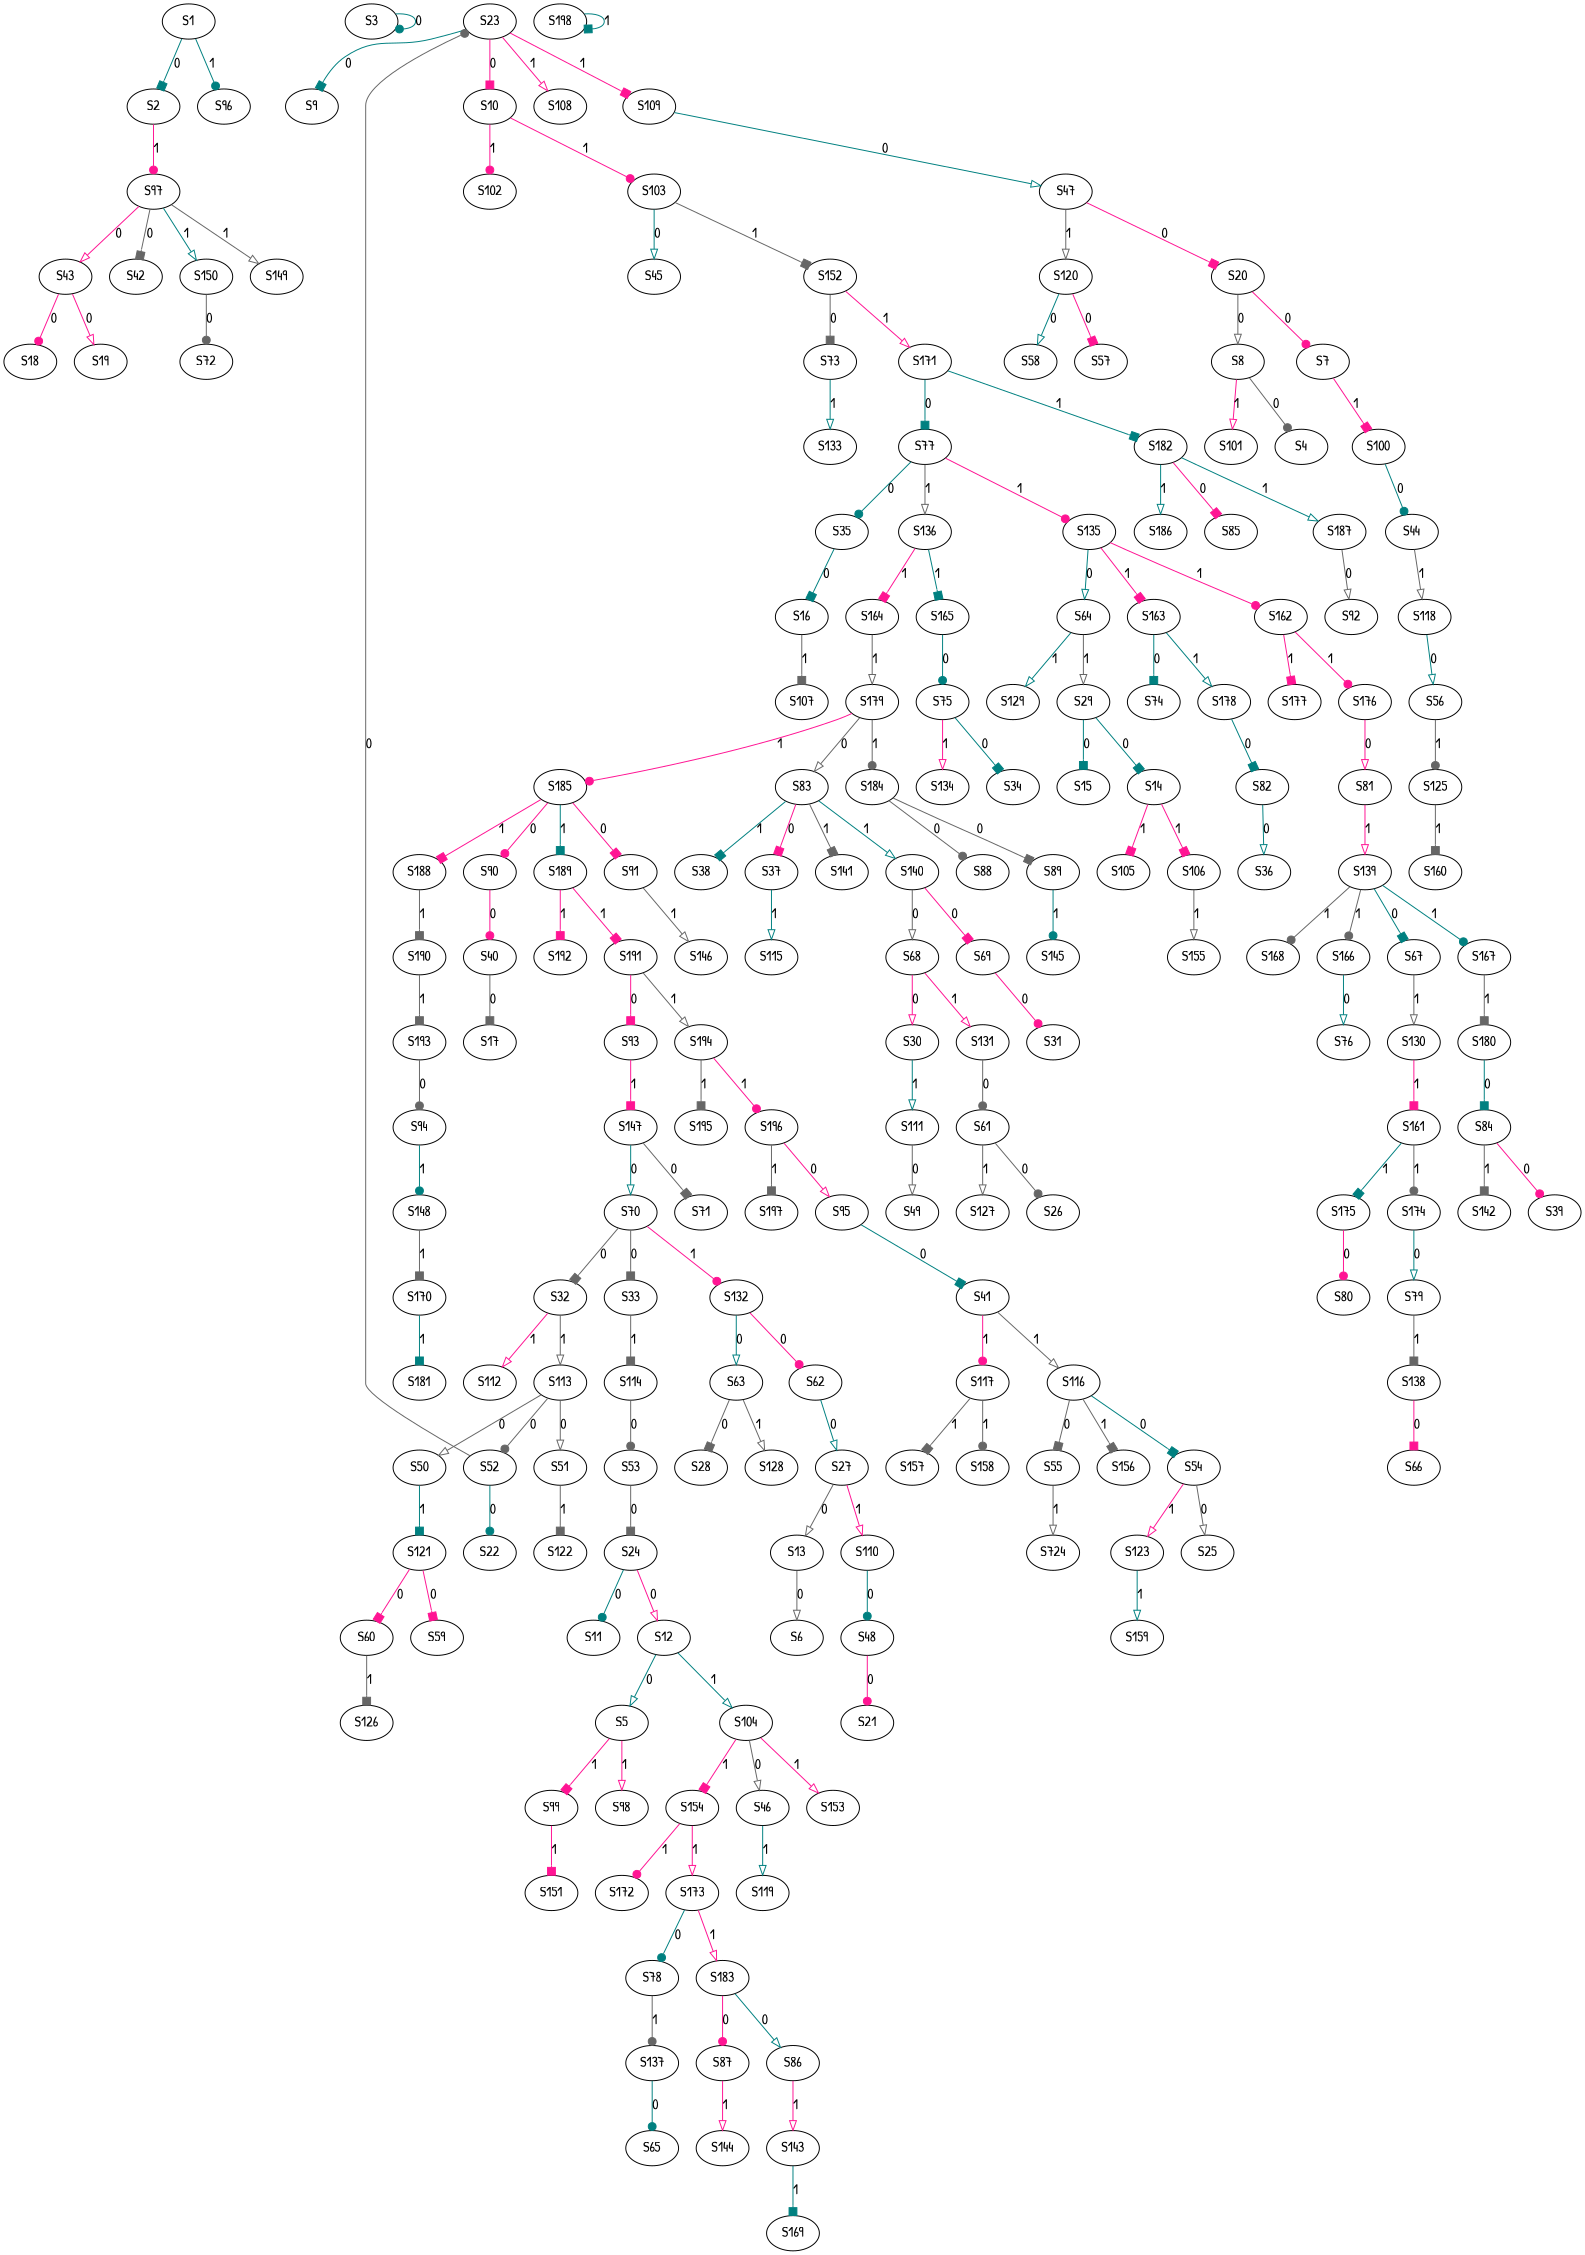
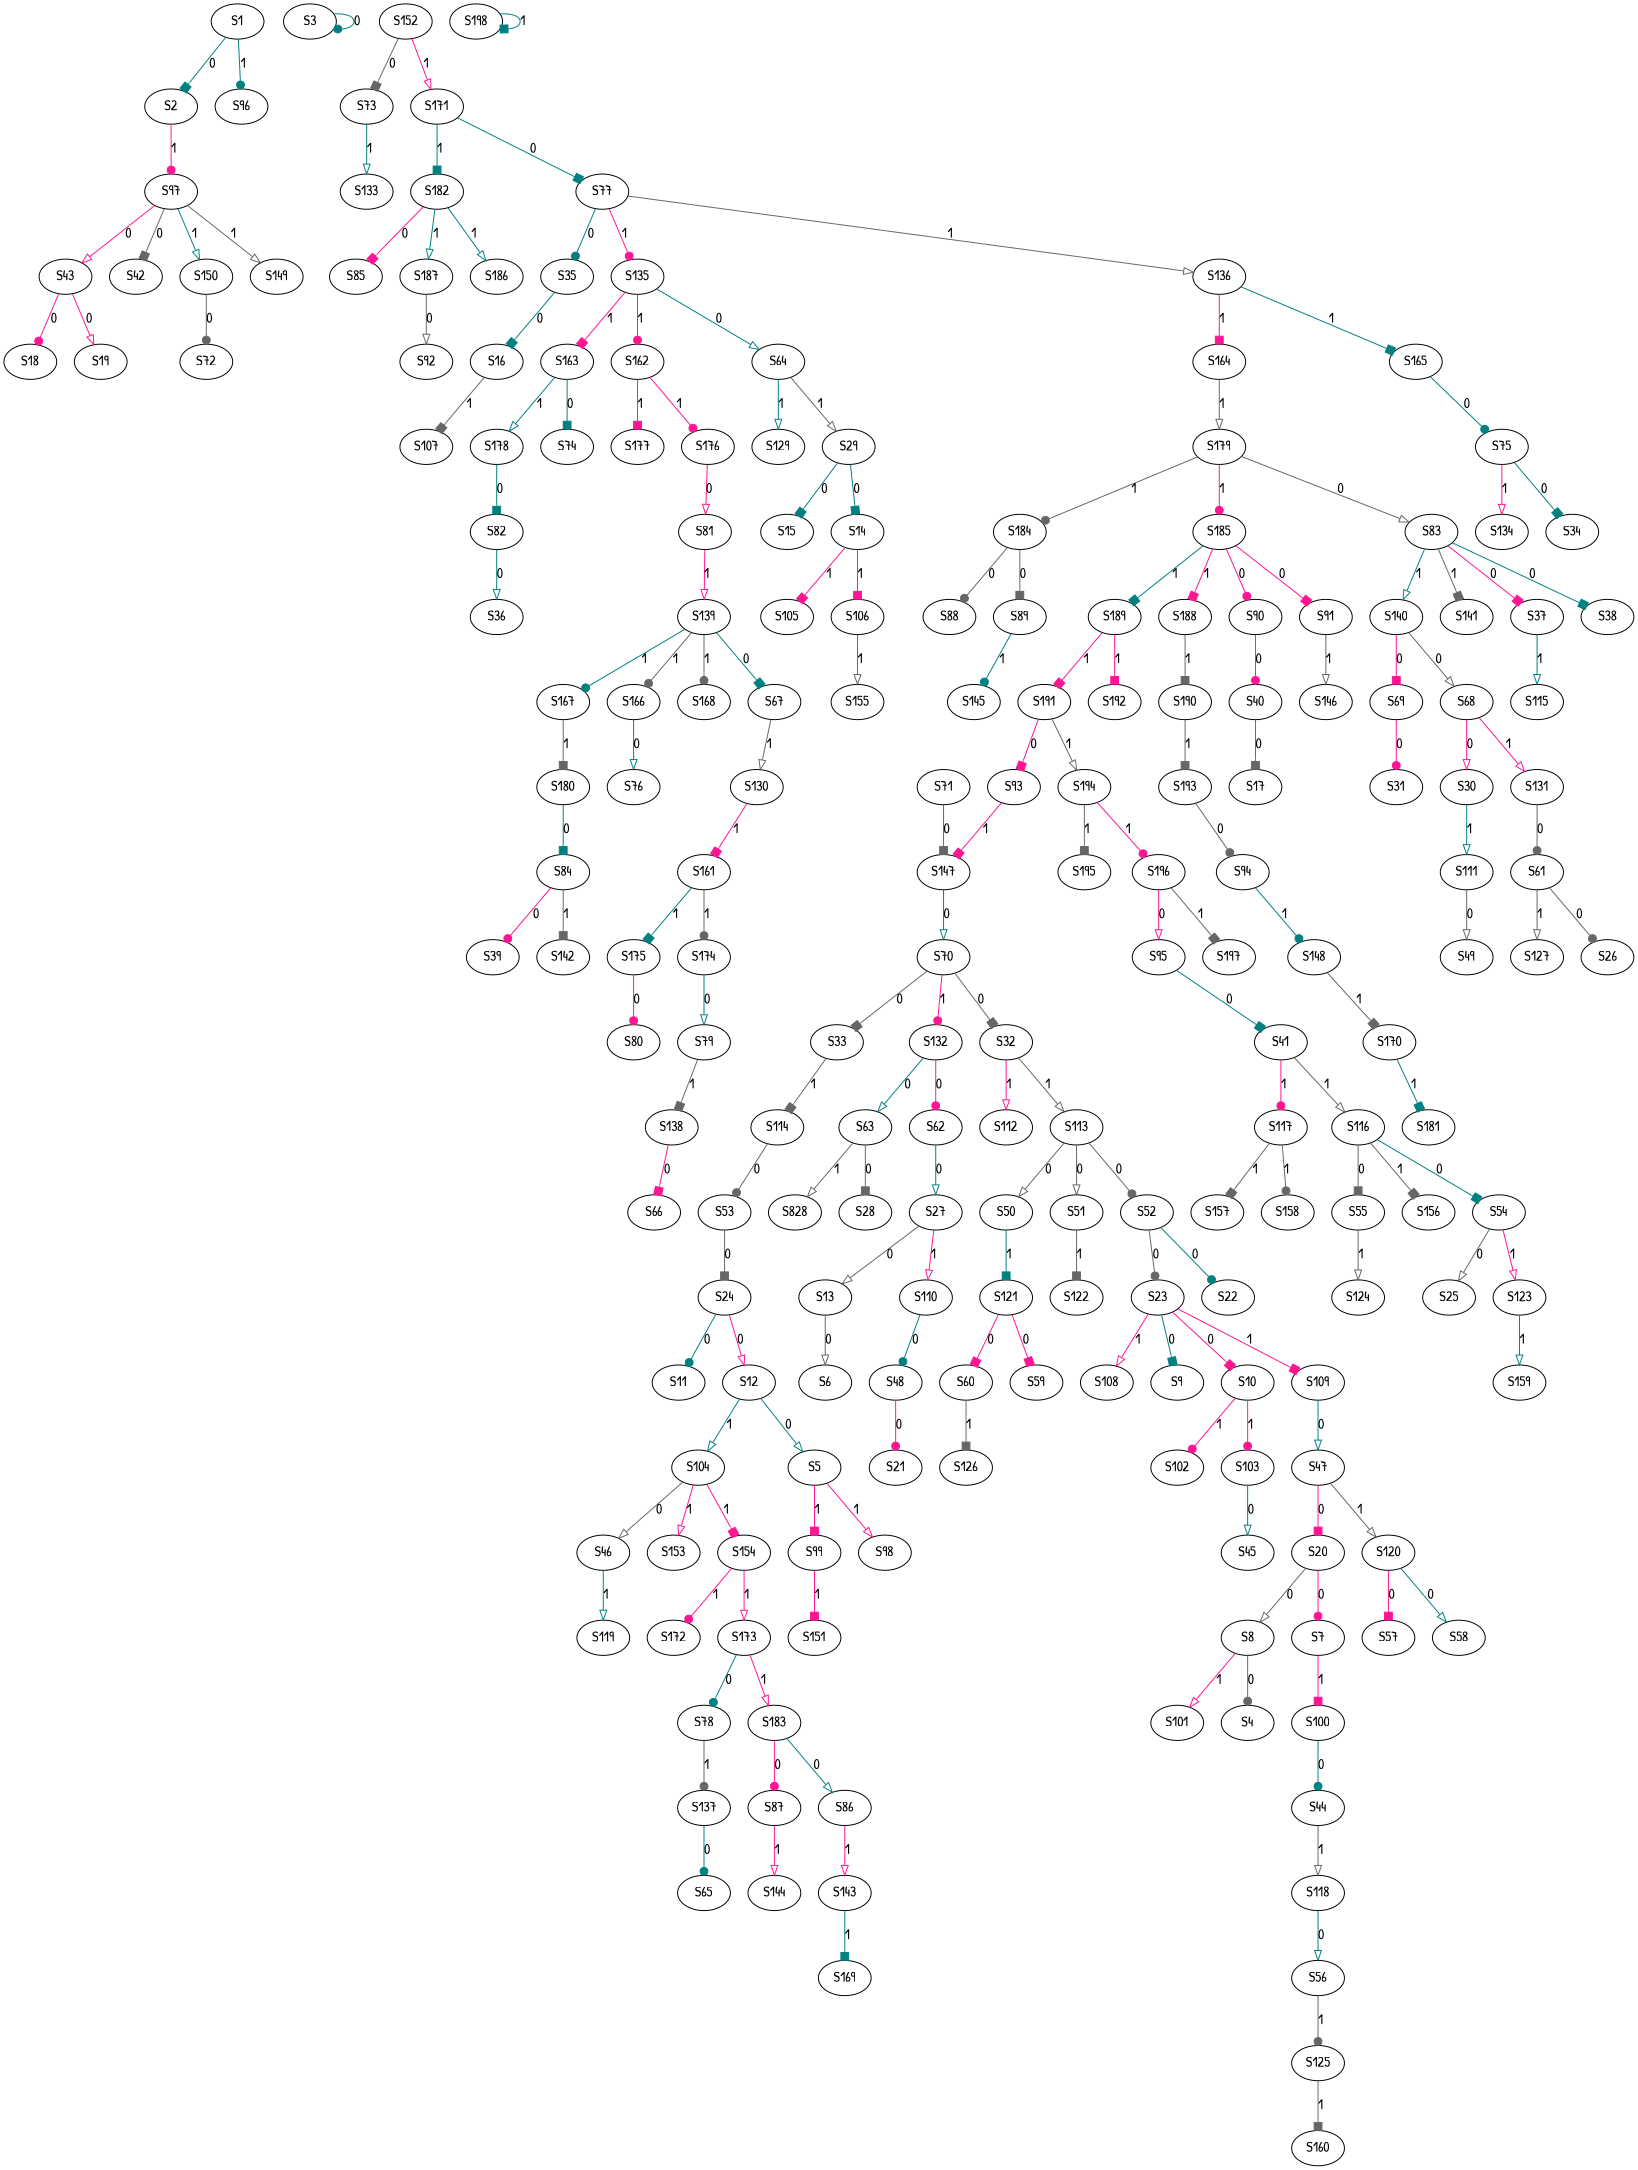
edge "S103" -> "S152": removed, label "1"
edge "S83" -> "S38": label "1" -> "0"
edge "S147" -> "S71": reversed
node "S128": label "S128" -> "S828"
node "S724": label "S724" -> "S124"
